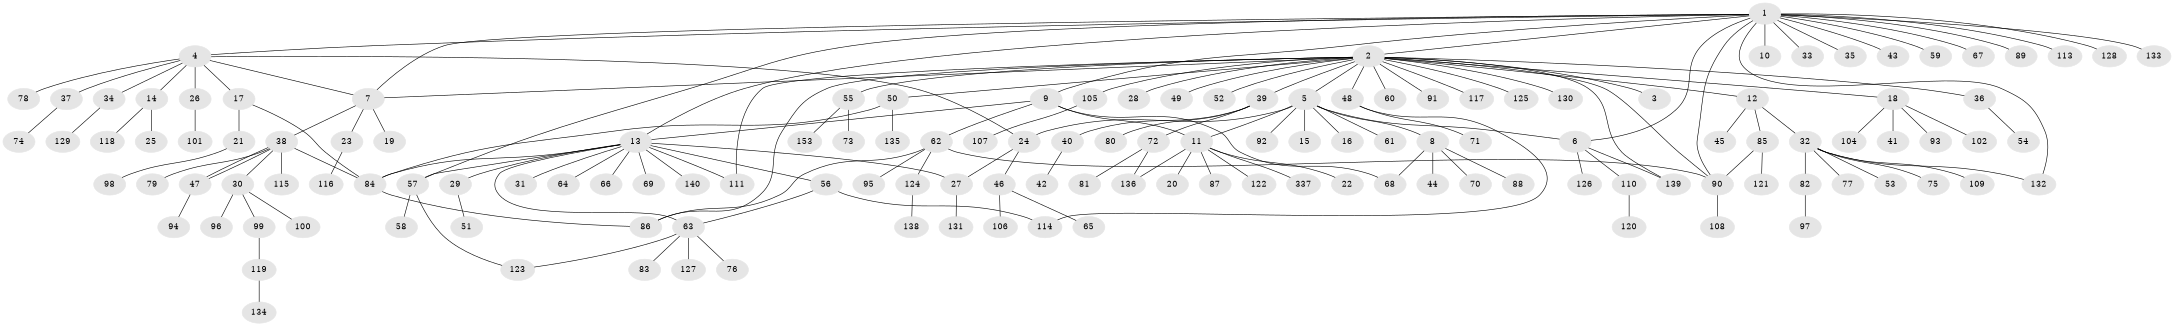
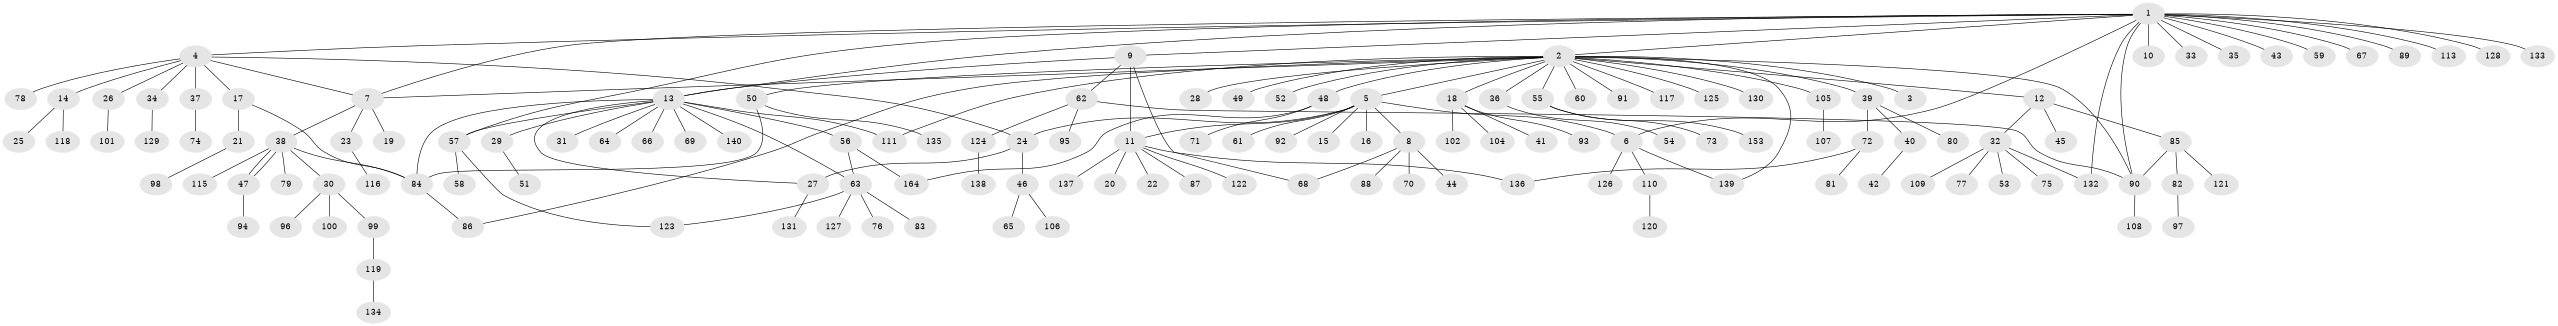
edge "32" -- "82": now "85" -- "82"
node "337": label "337" -> "137"
edge "62" -- "86": removed
node "114": label "114" -> "164"
